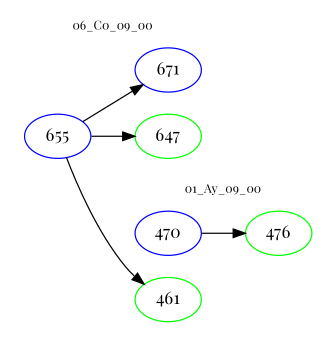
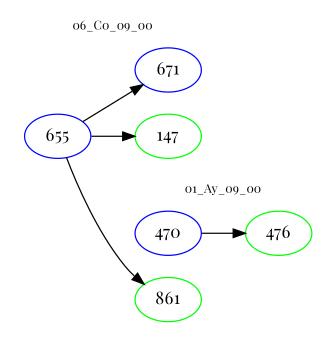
node "647": label "647" -> "147"
node "461": label "461" -> "861"
